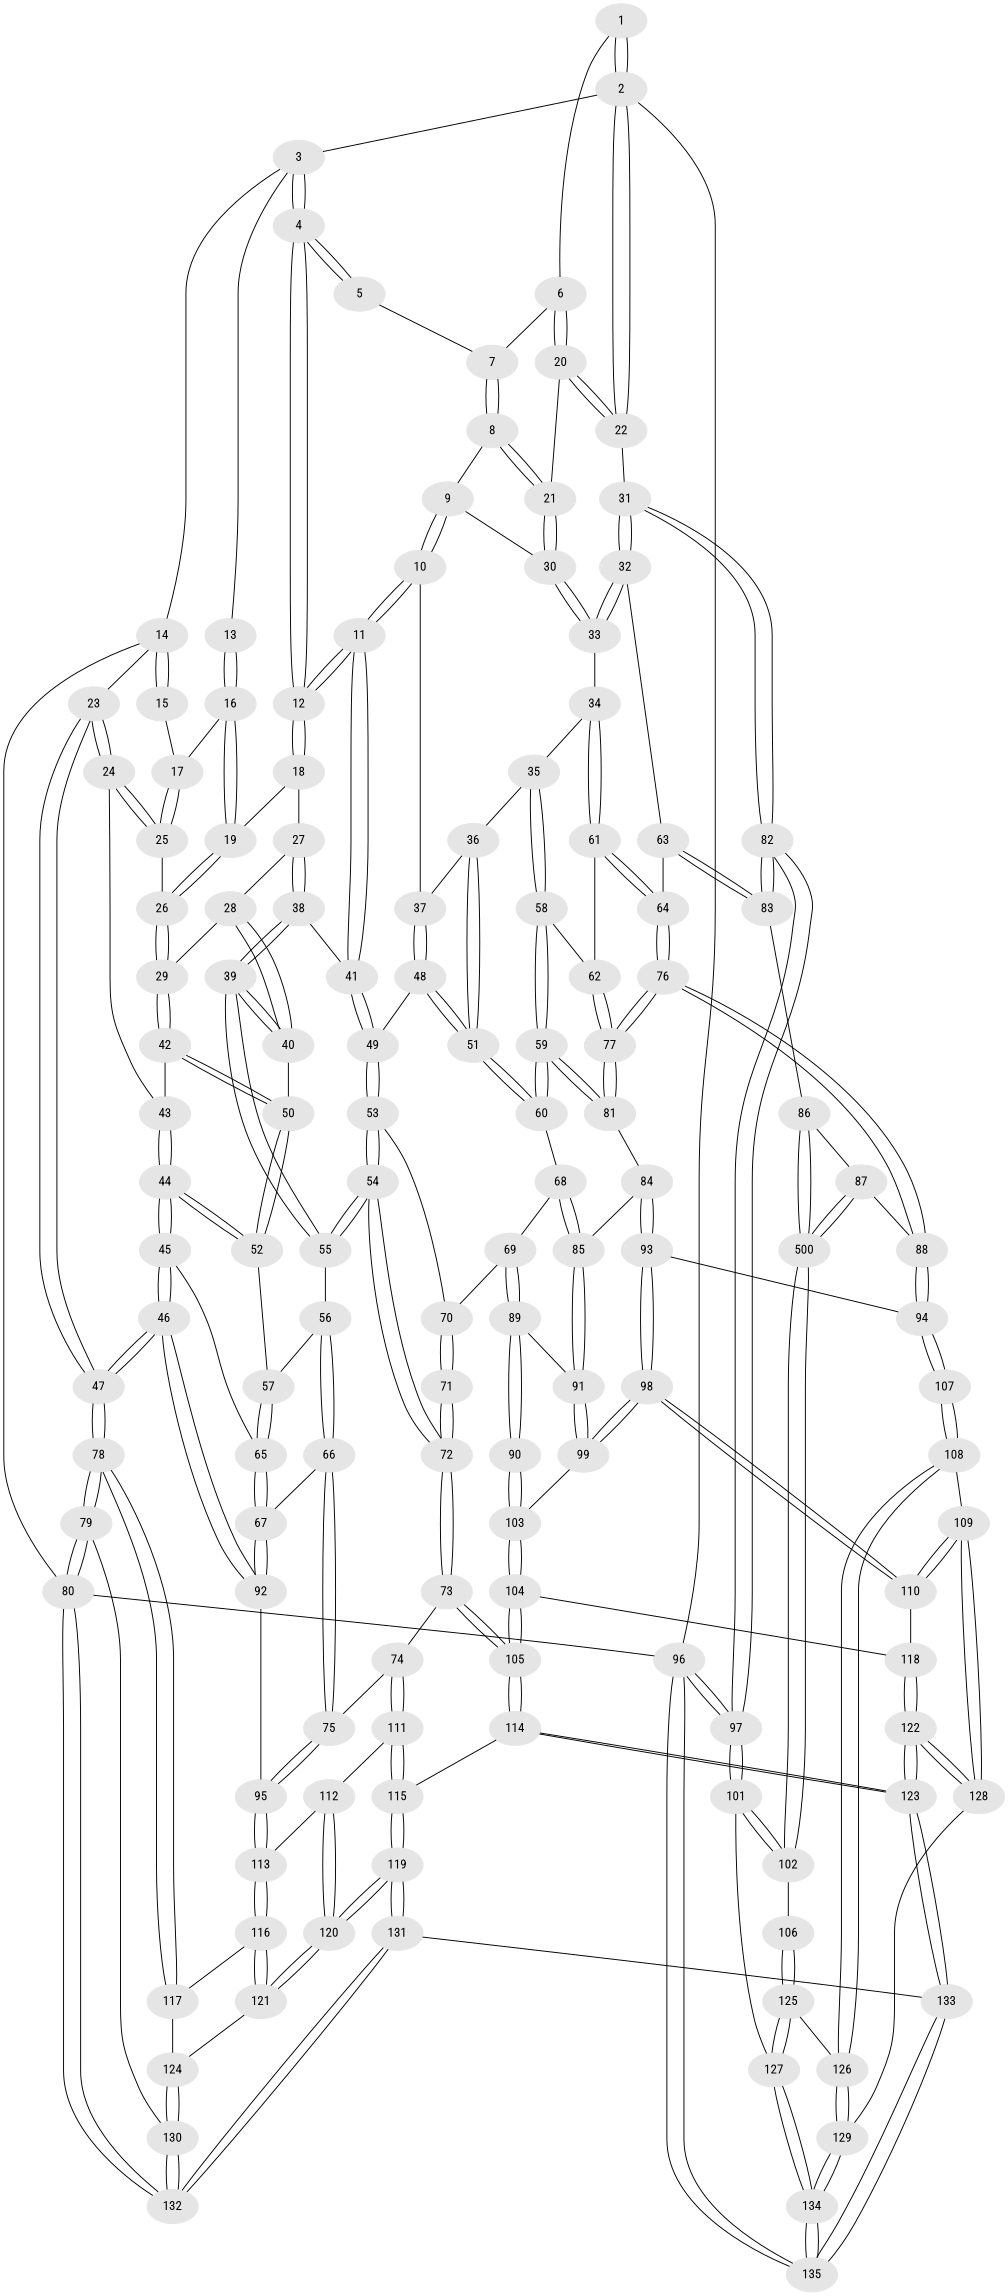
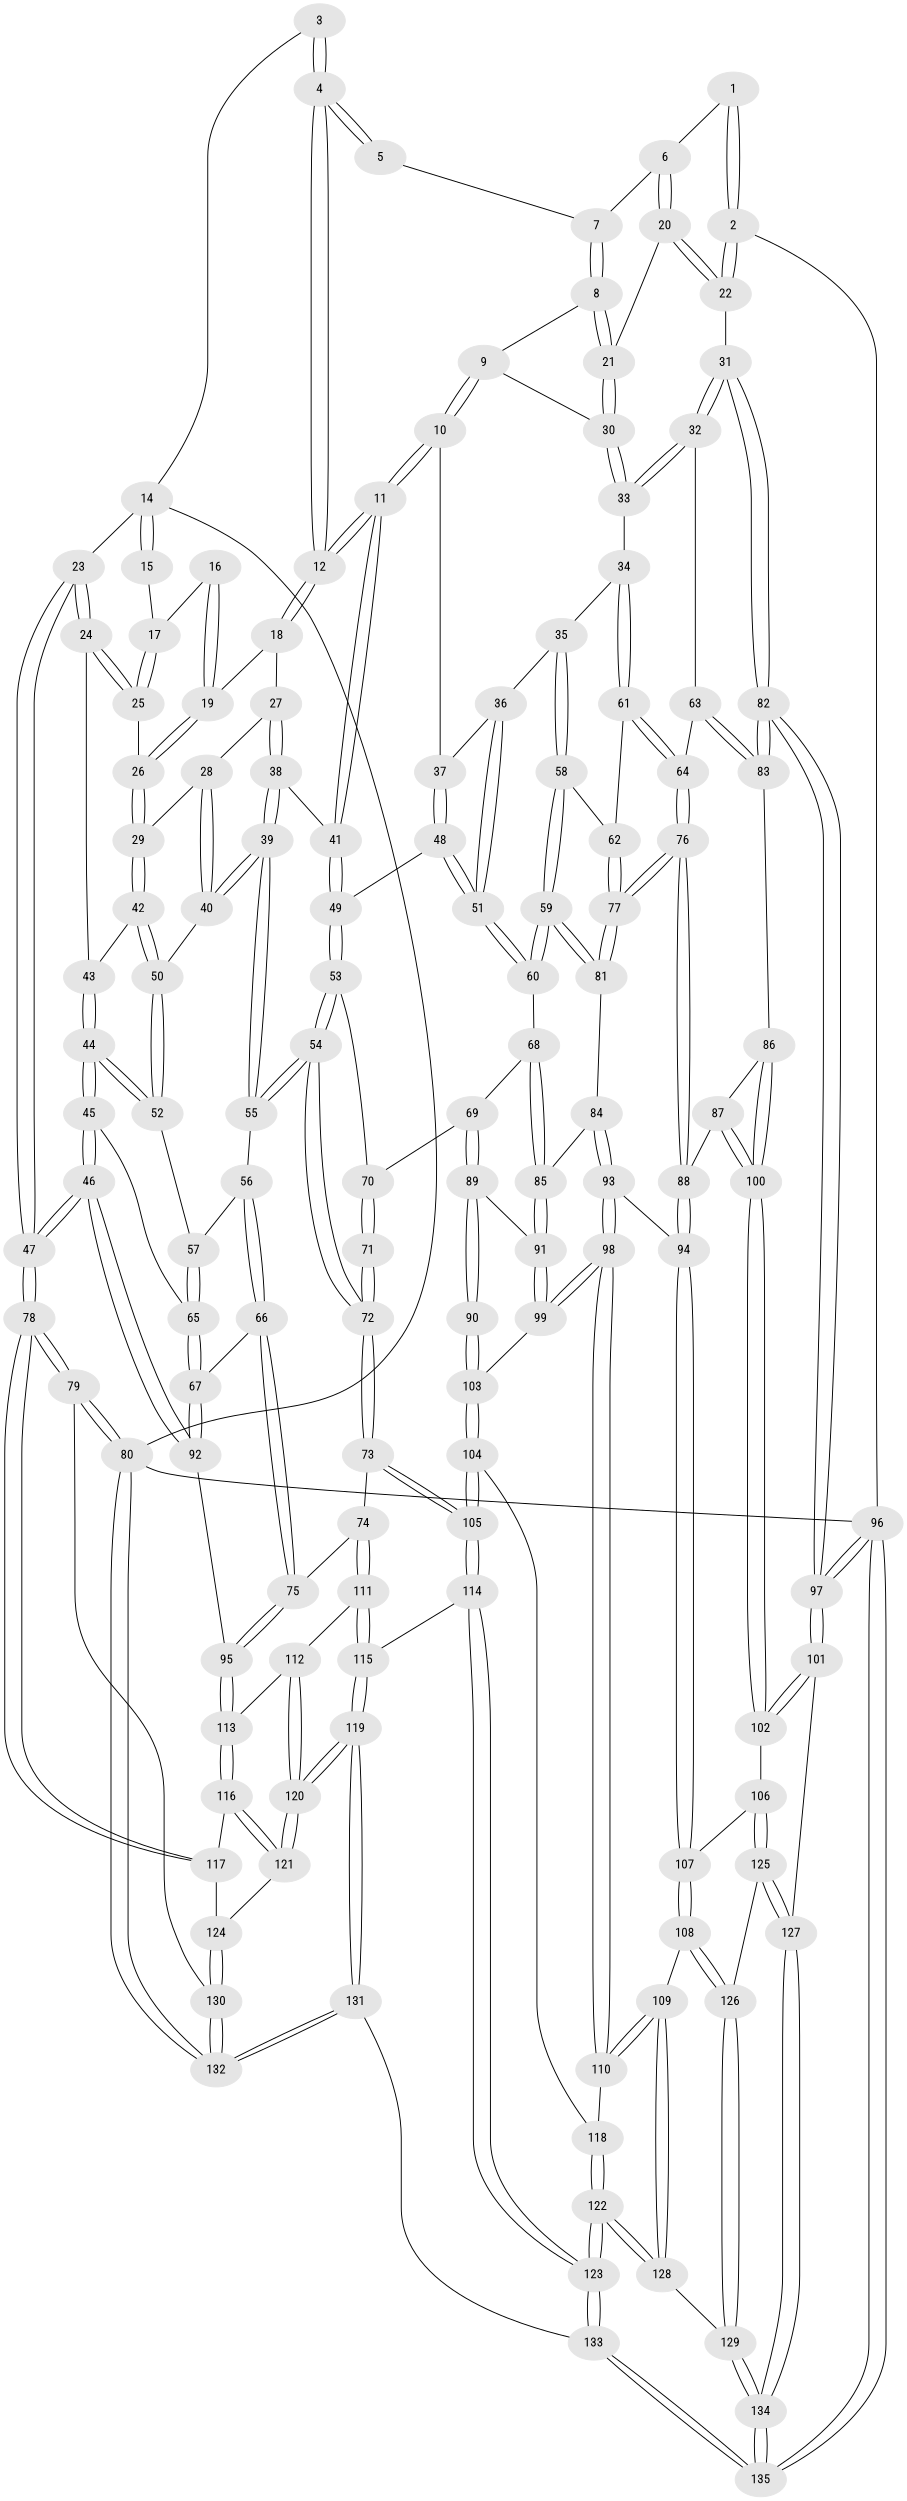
edge "2" -- "3": removed
node "13": removed
node "500": label "500" -> "100"
edge "106" -- "107": added
